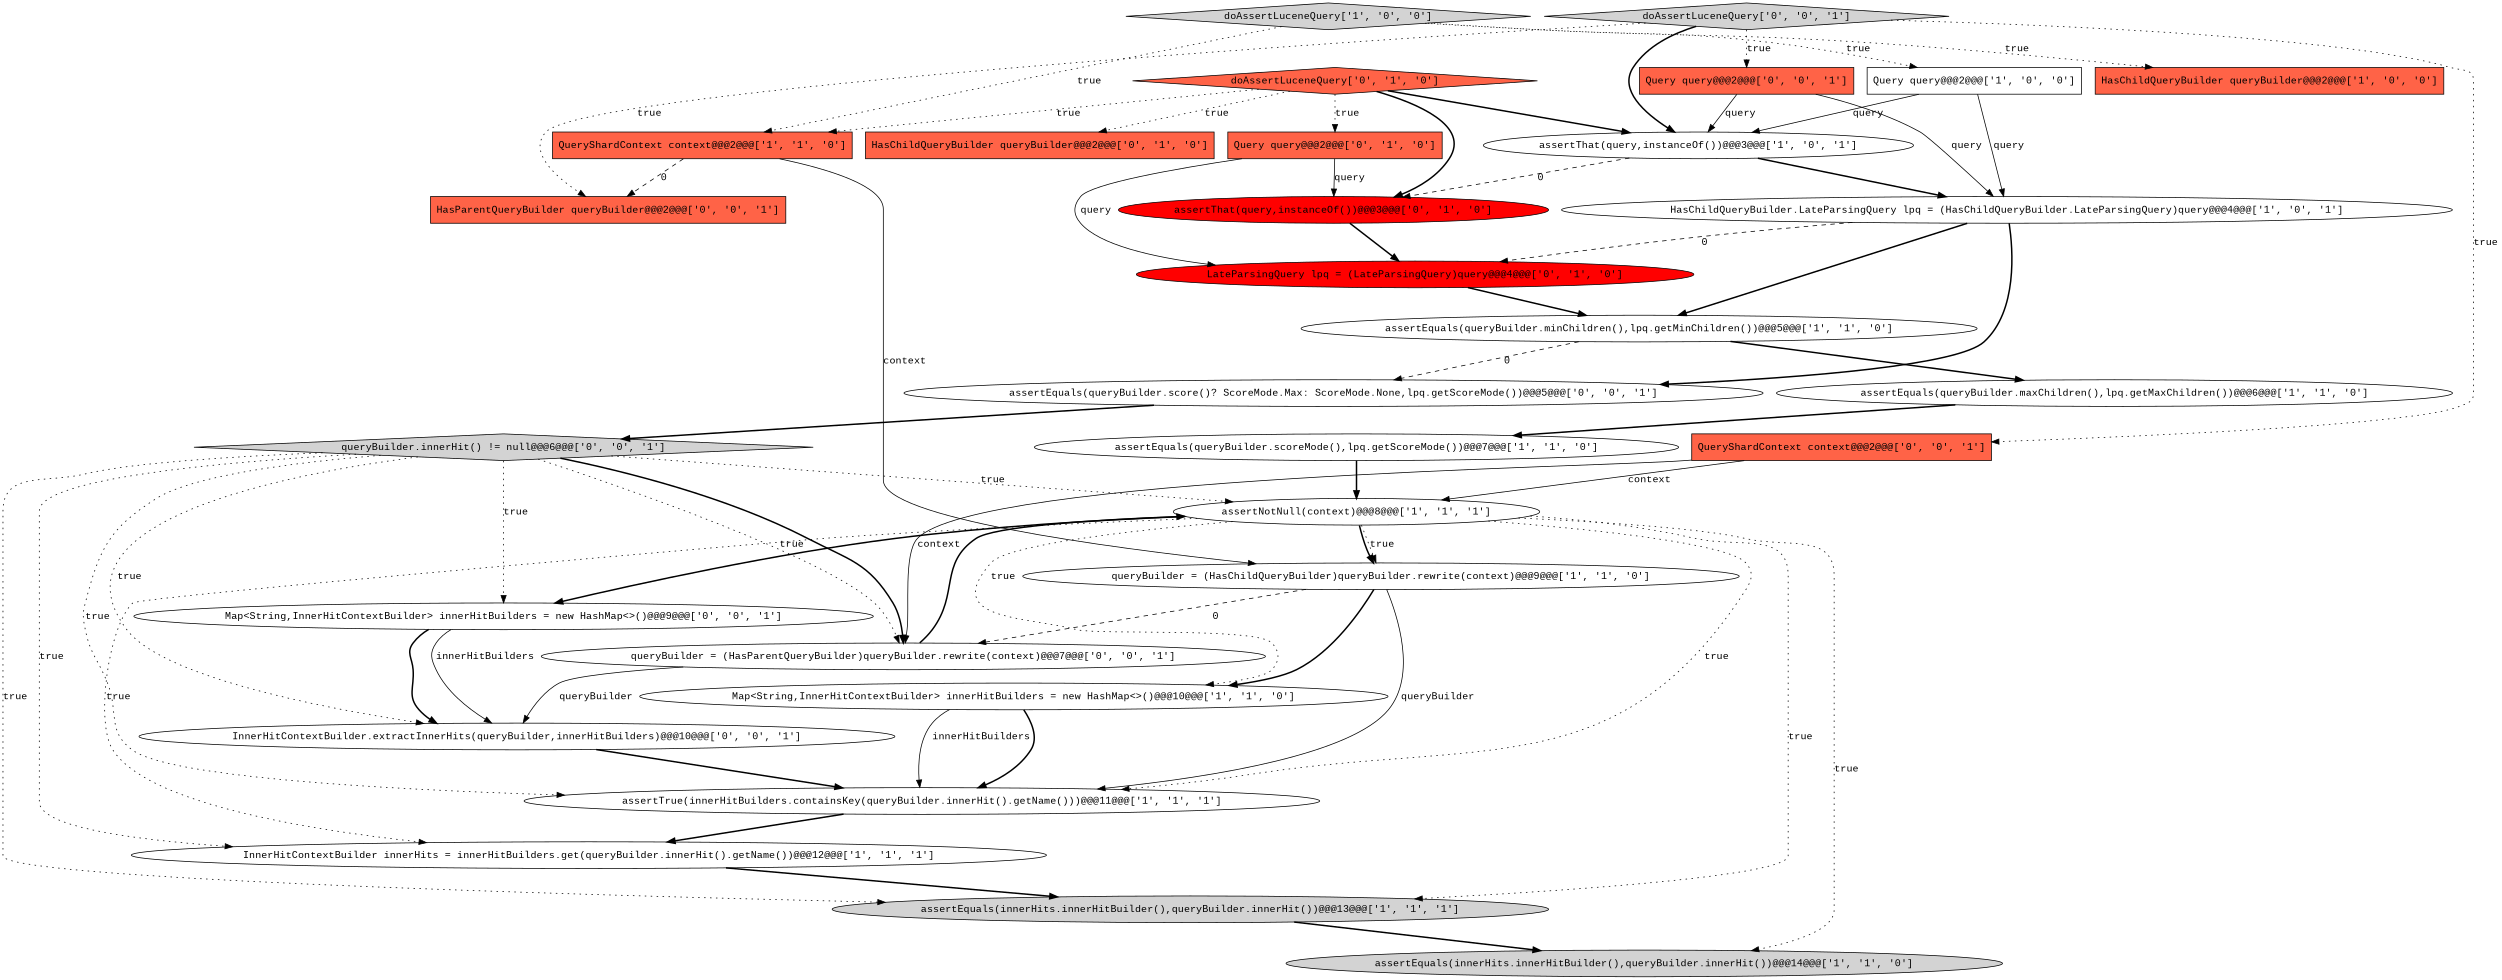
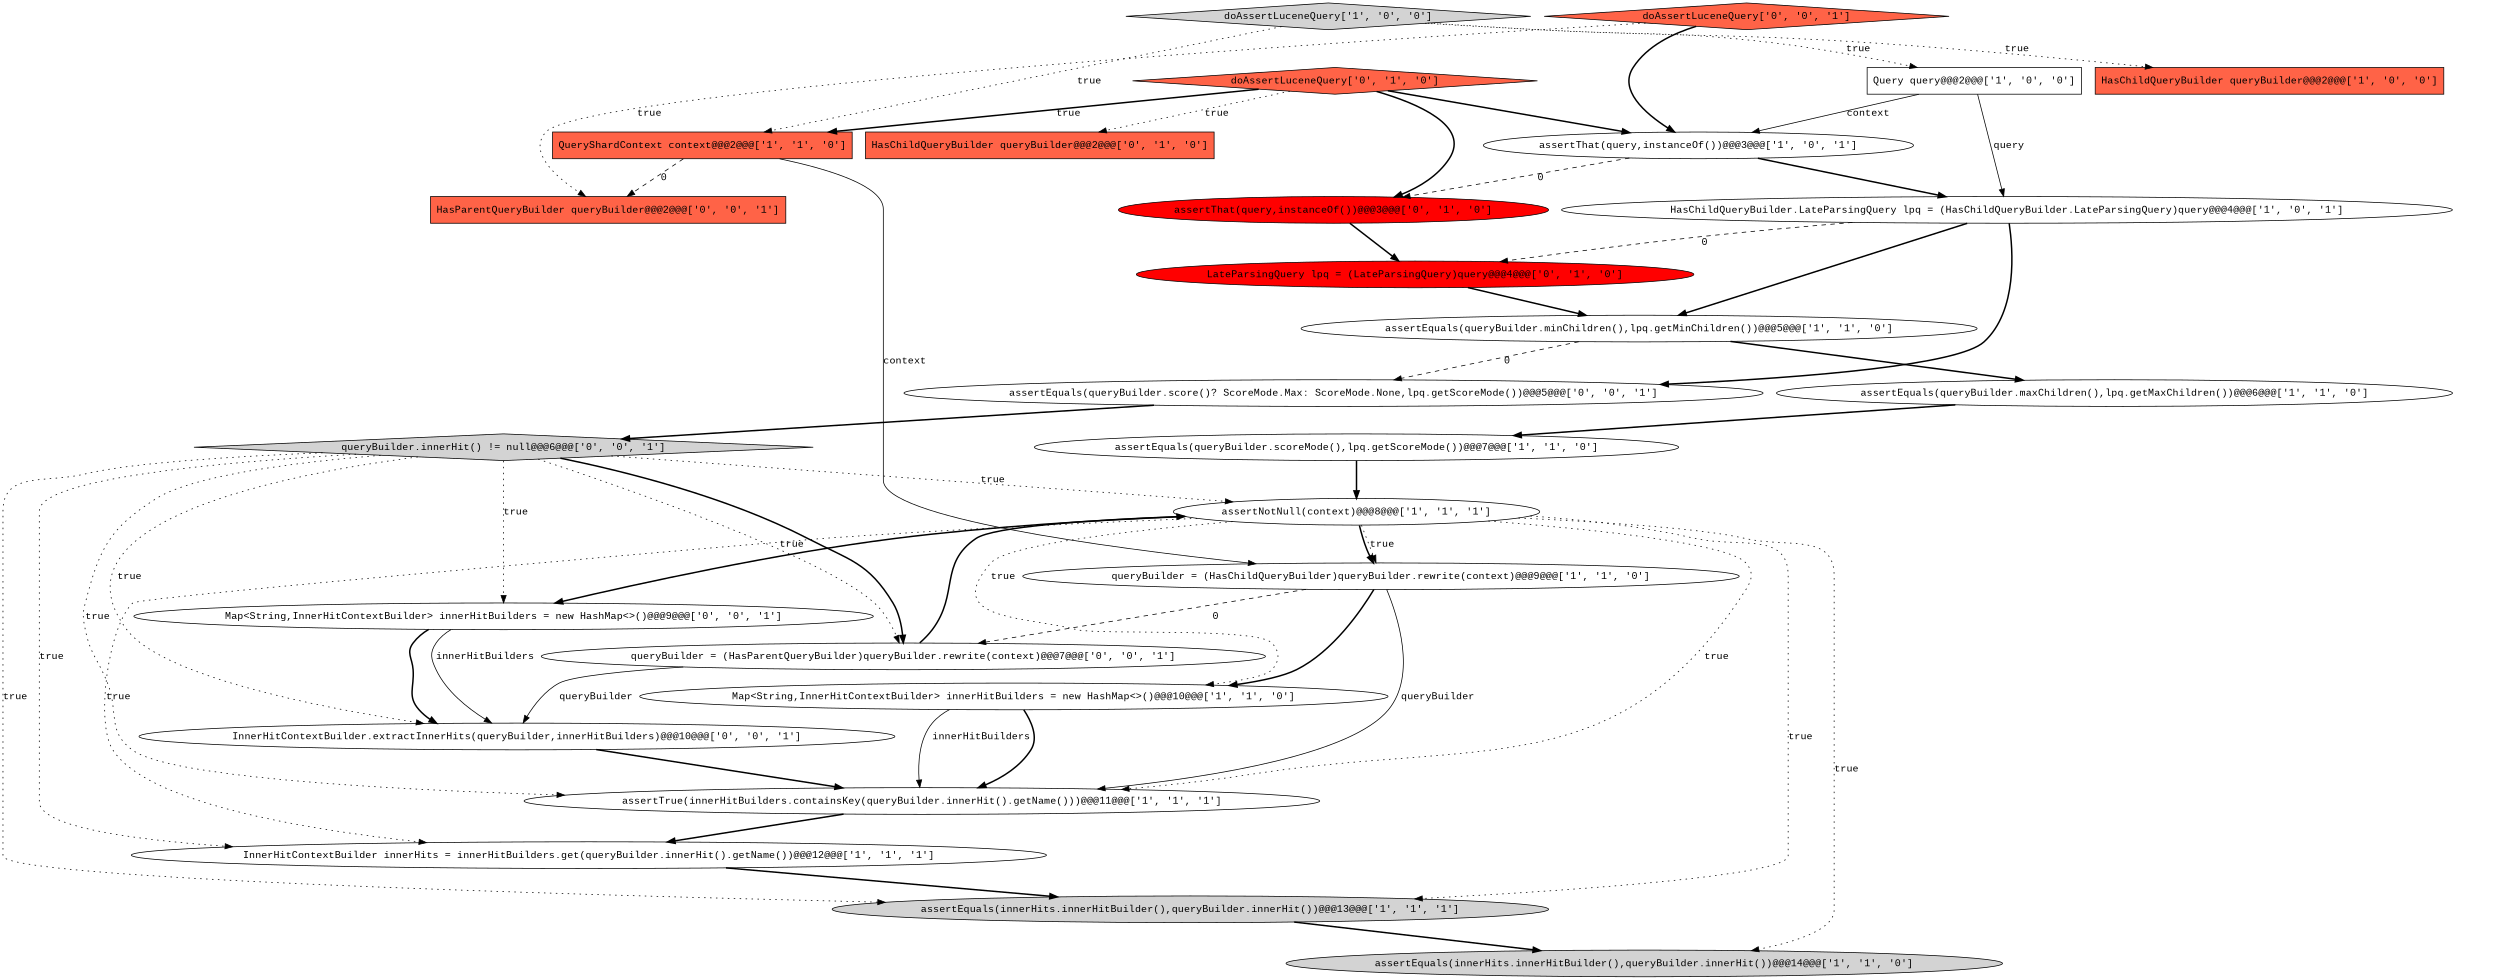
node "doAssertLuceneQuery['0', '0', '1']": fillcolor lightgray -> tomato
node "Query query@@@2@@@['0', '0', '1']": removed
edge "doAssertLuceneQuery['0', '1', '0']" -> "QueryShardContext context@@@2@@@['1', '1', '0']": style dotted -> bold
edge "Query query@@@2@@@['1', '0', '0']" -> "assertThat(query,instanceOf())@@@3@@@['1', '0', '1']": label "query" -> "context"
node "Query query@@@2@@@['0', '1', '0']": removed
node "QueryShardContext context@@@2@@@['0', '0', '1']": removed
